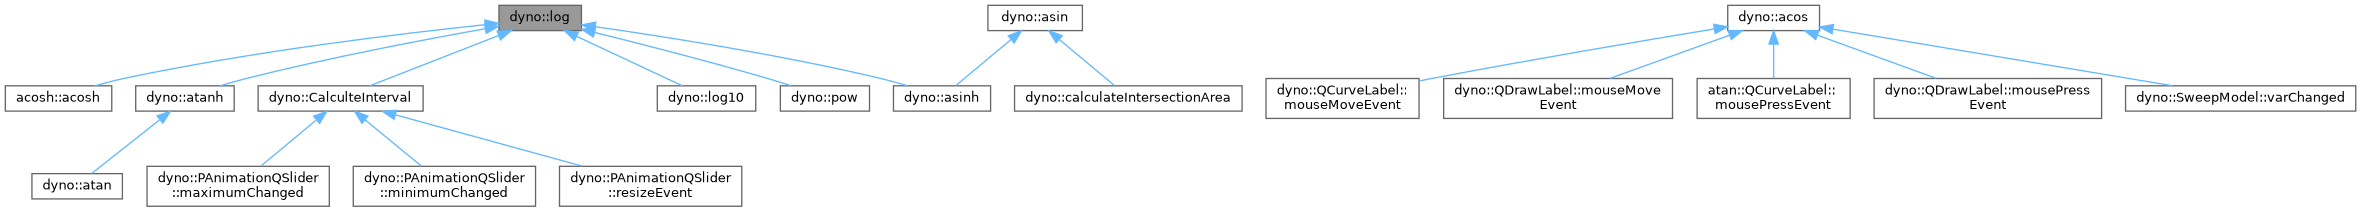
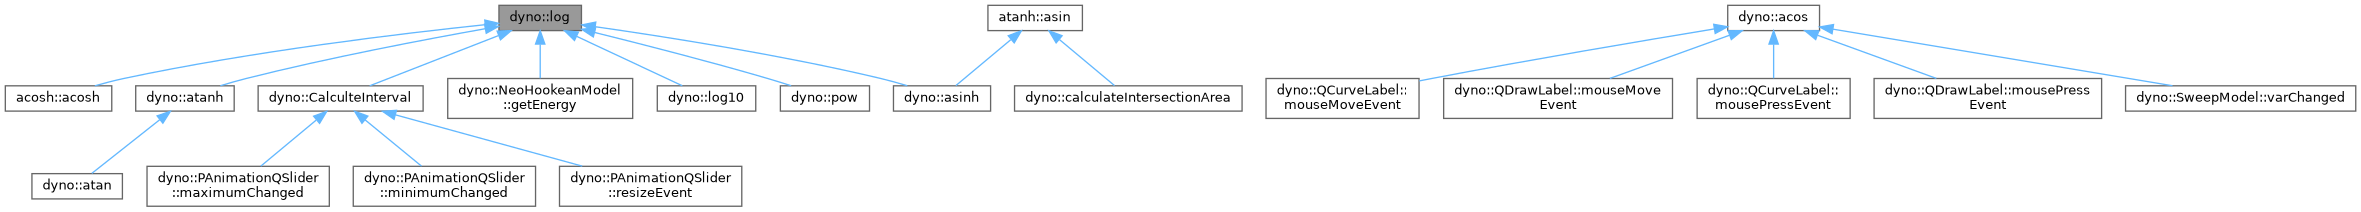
node "dyno::asin": label "dyno::asin" -> "atanh::asin"
node "dyno::NeoHookeanModel ::getEnergy": added
node "atan::QCurveLabel:: mousePressEvent": label "atan::QCurveLabel:: mousePressEvent" -> "dyno::QCurveLabel:: mousePressEvent"
